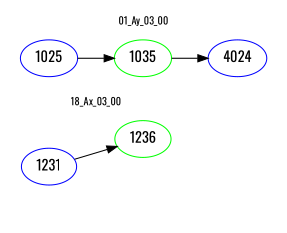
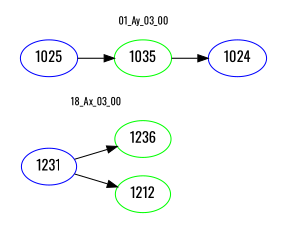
node "4024": label "4024" -> "1024"
node "1212": added
